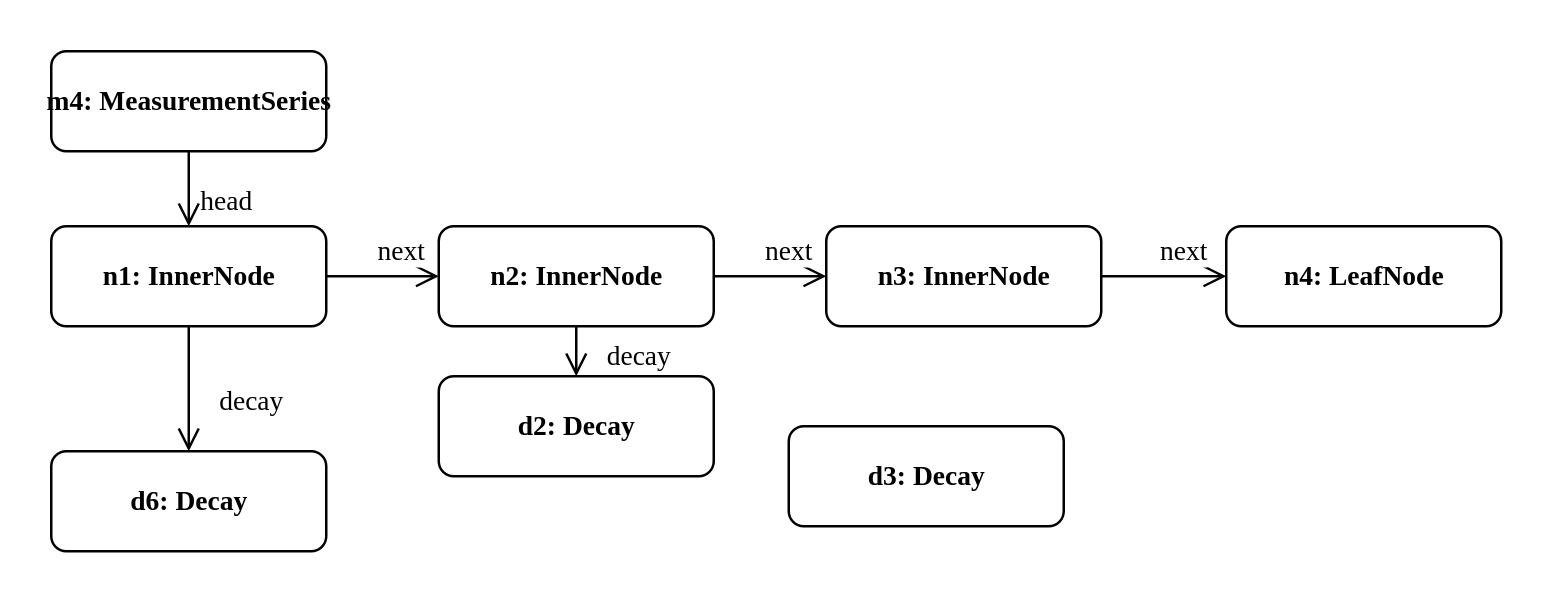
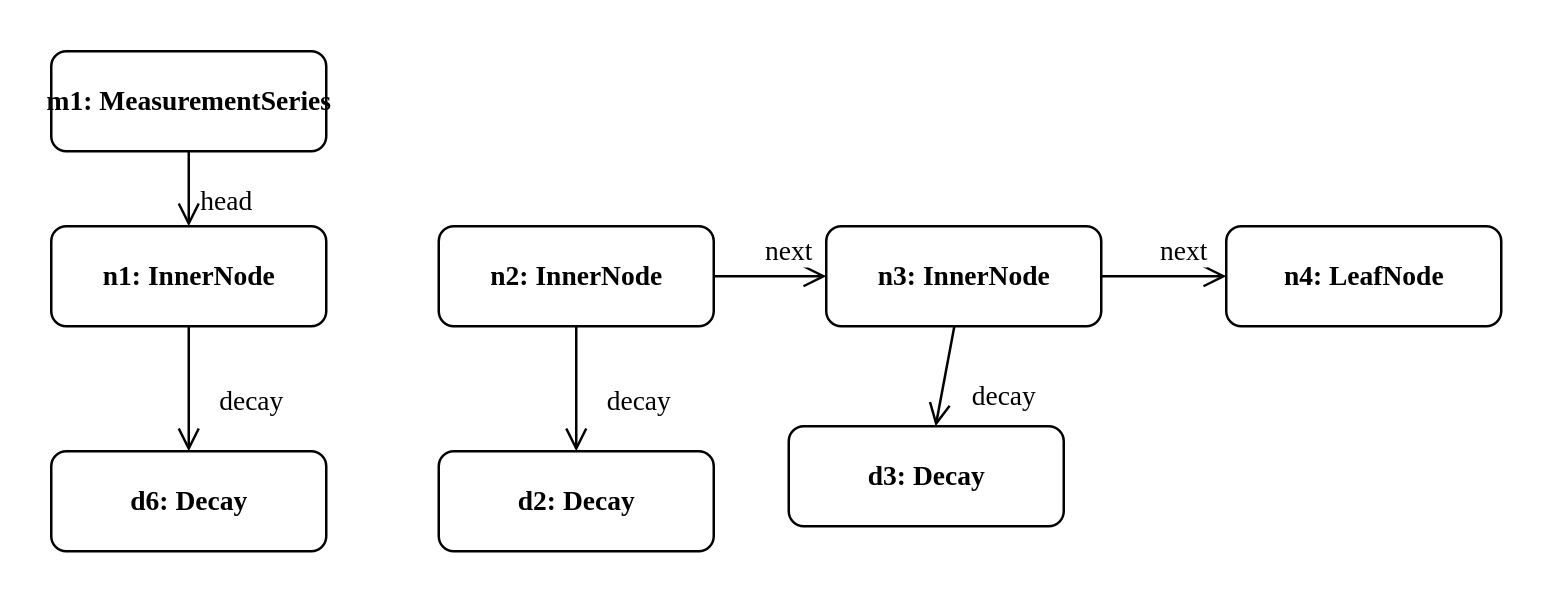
node "m4: MeasurementSeries": label "m4: MeasurementSeries" -> "m1: MeasurementSeries"
edge "n1: InnerNode" -> "n2: InnerNode": removed, label "next"
edge "n3: InnerNode" -> "d3: Decay": added, label "decay"
node "d2: Decay": moved (576, 426) -> (576, 501)
